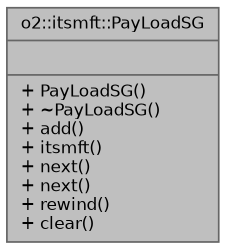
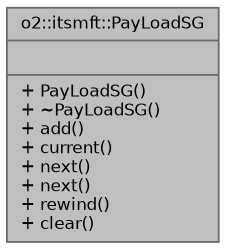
node "o2::itsmft::PayLoadSG": text "+ itsmft()" -> "+ current()"
